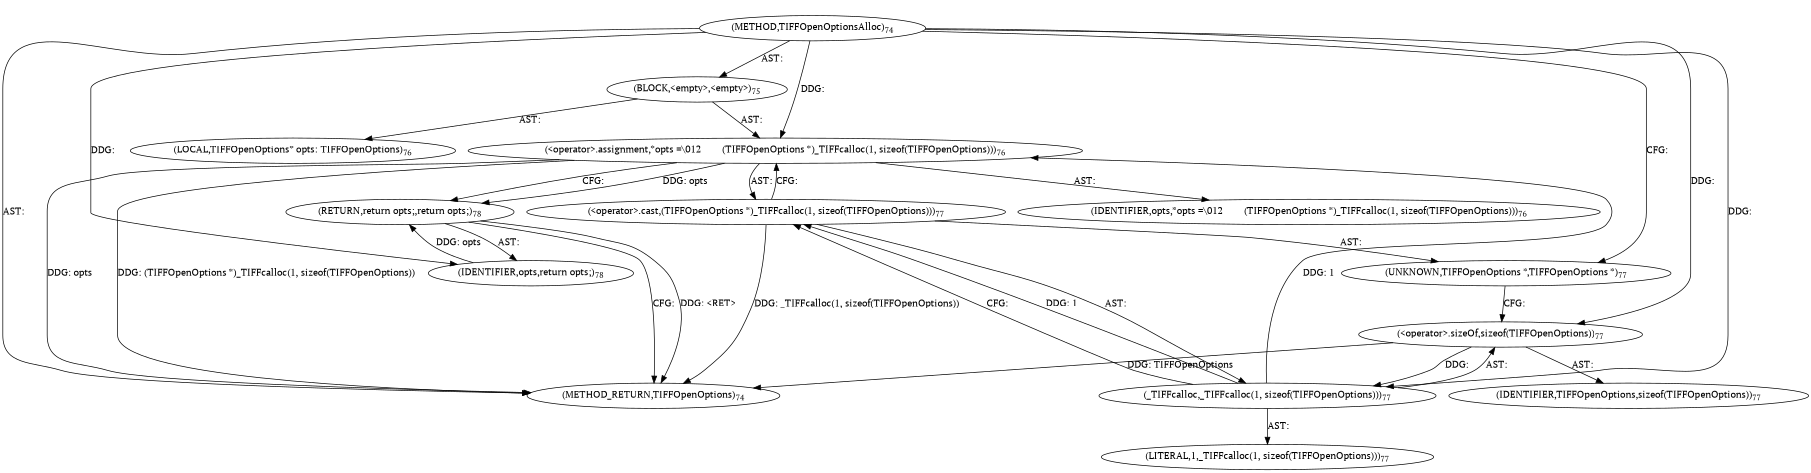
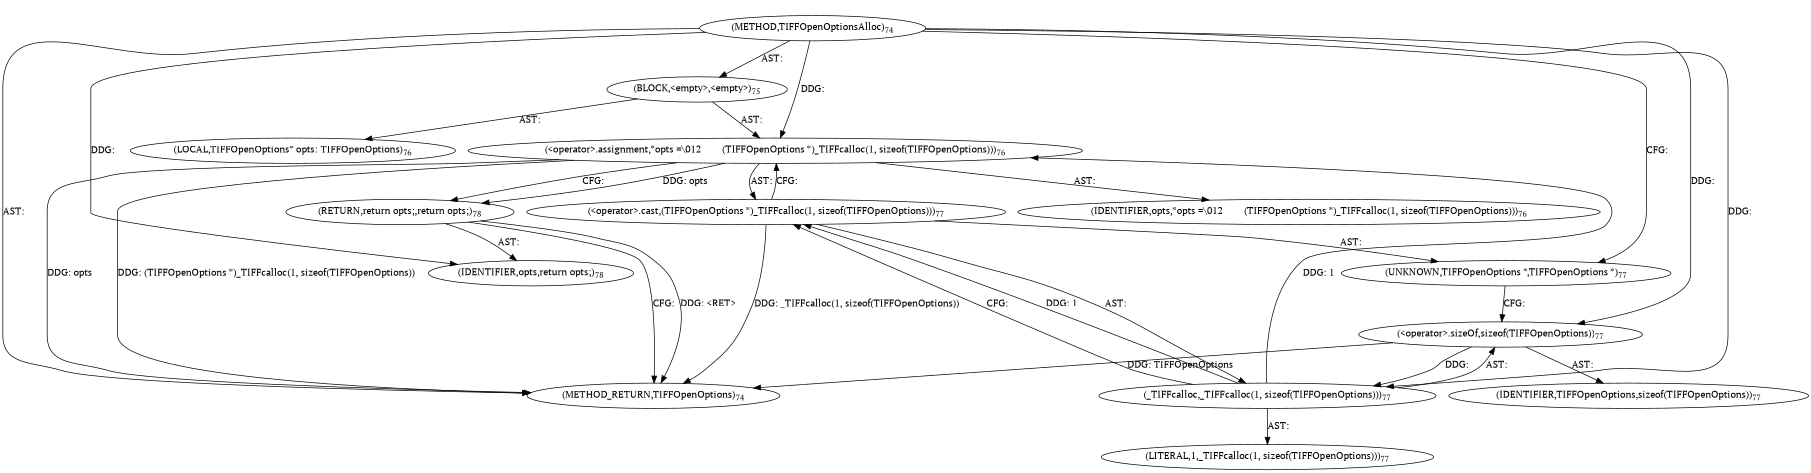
edge "(IDENTIFIER,opts,return opts;)" -> "(RETURN,return opts;,return opts;)": removed, label "DDG: opts"
